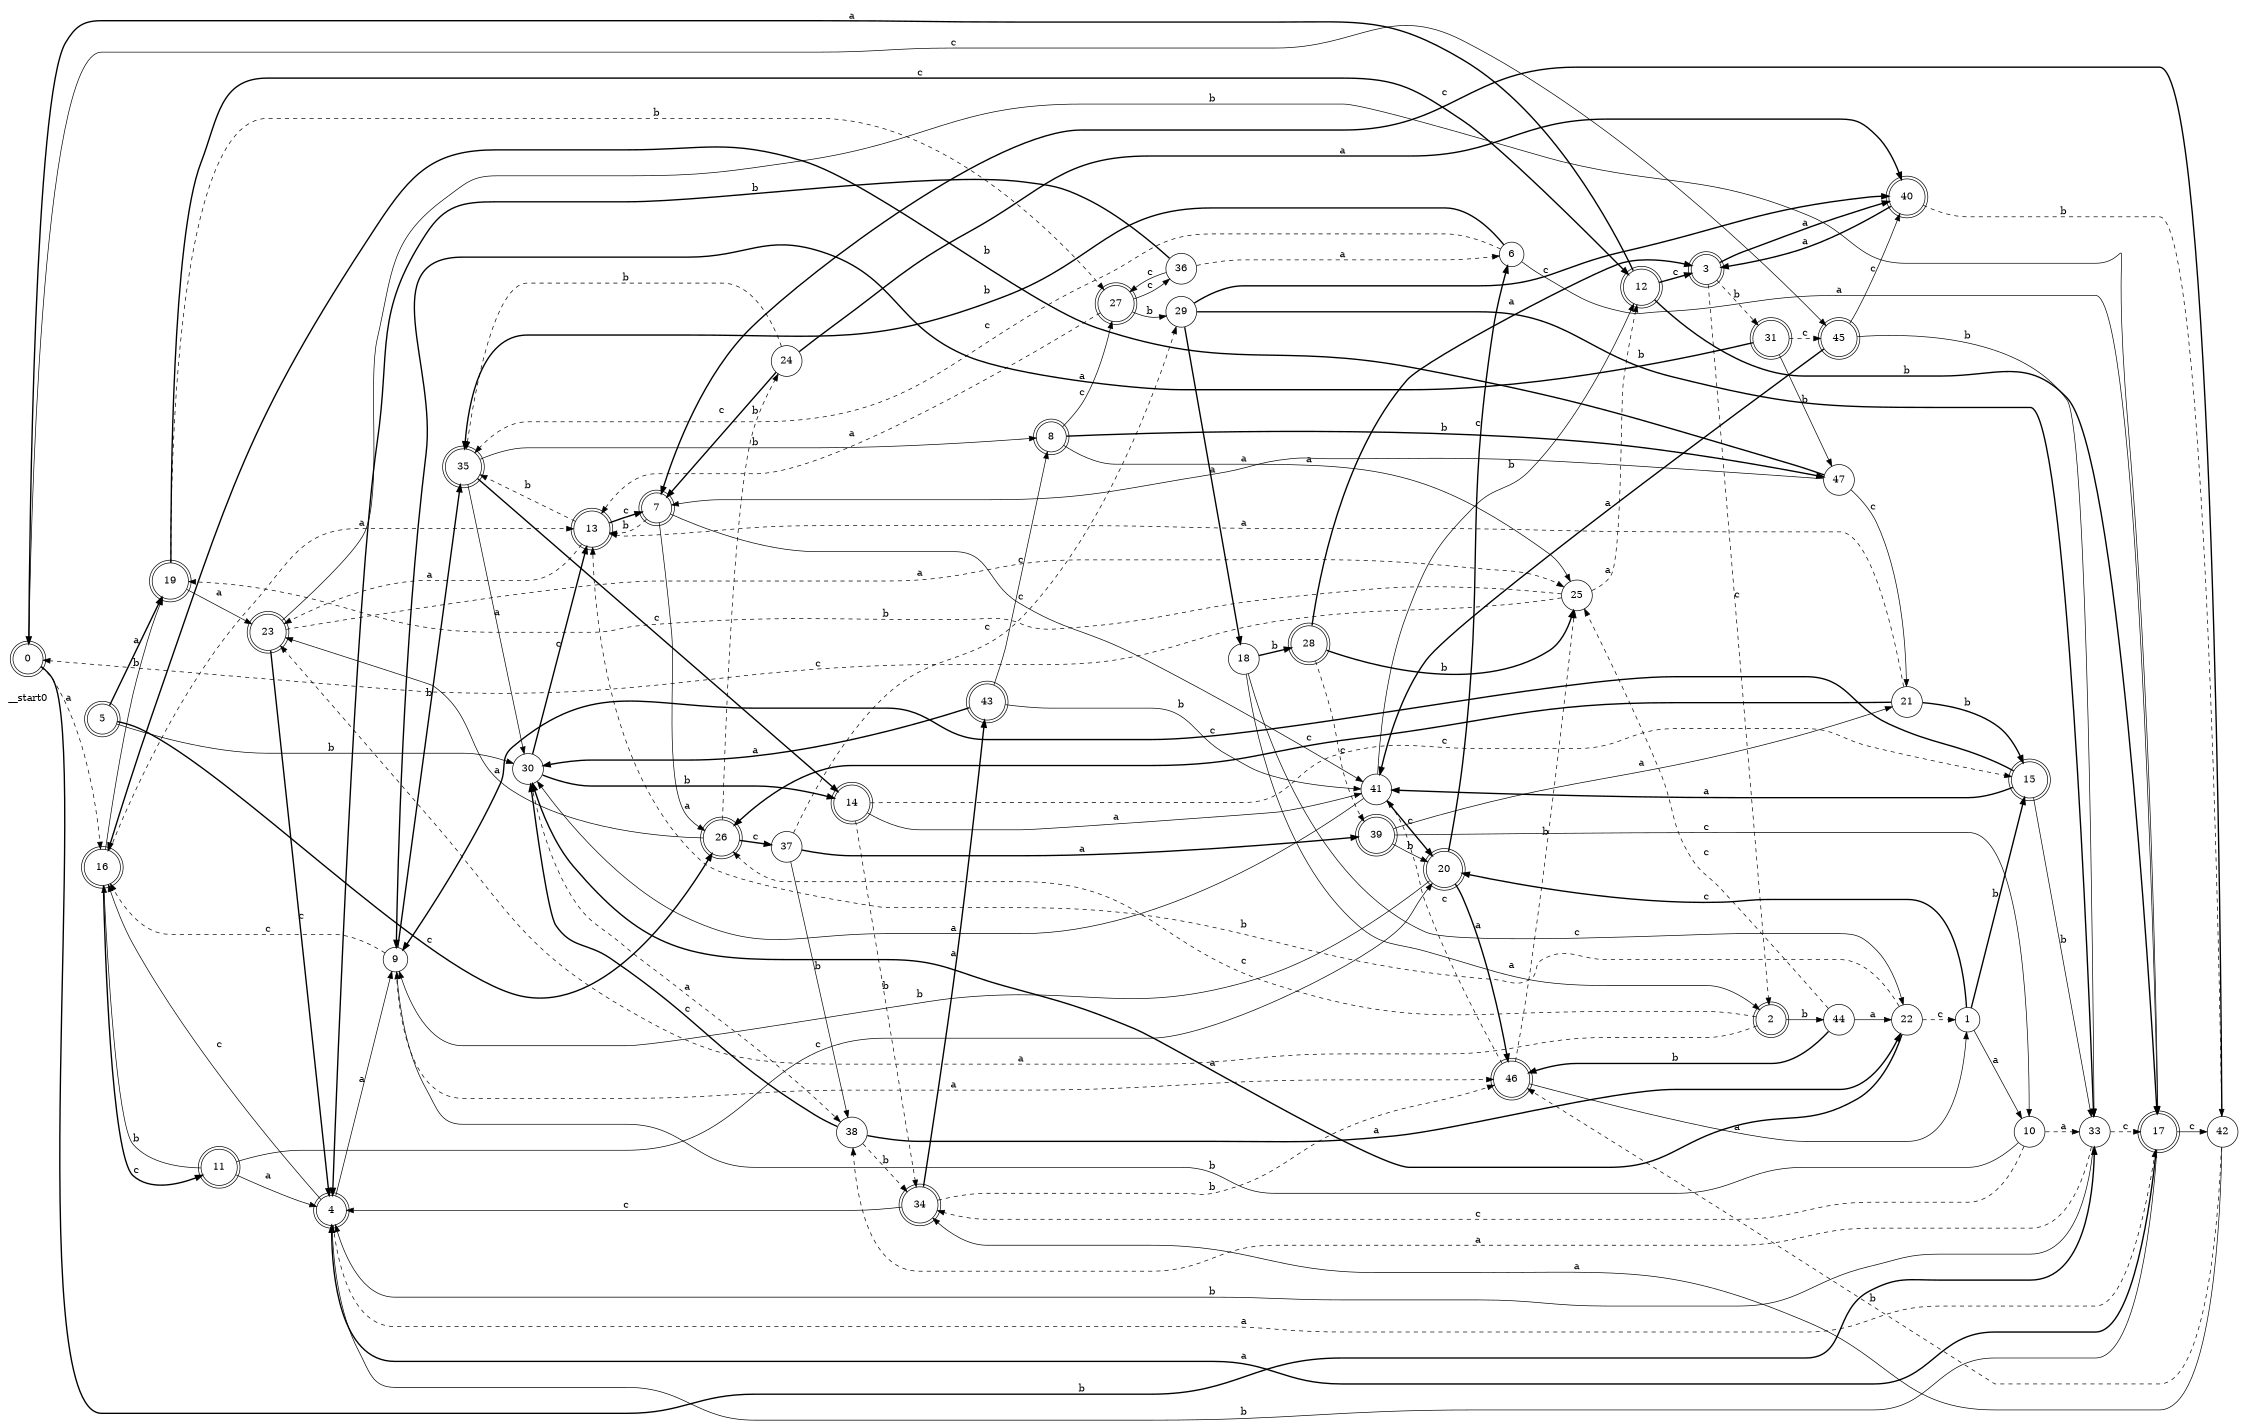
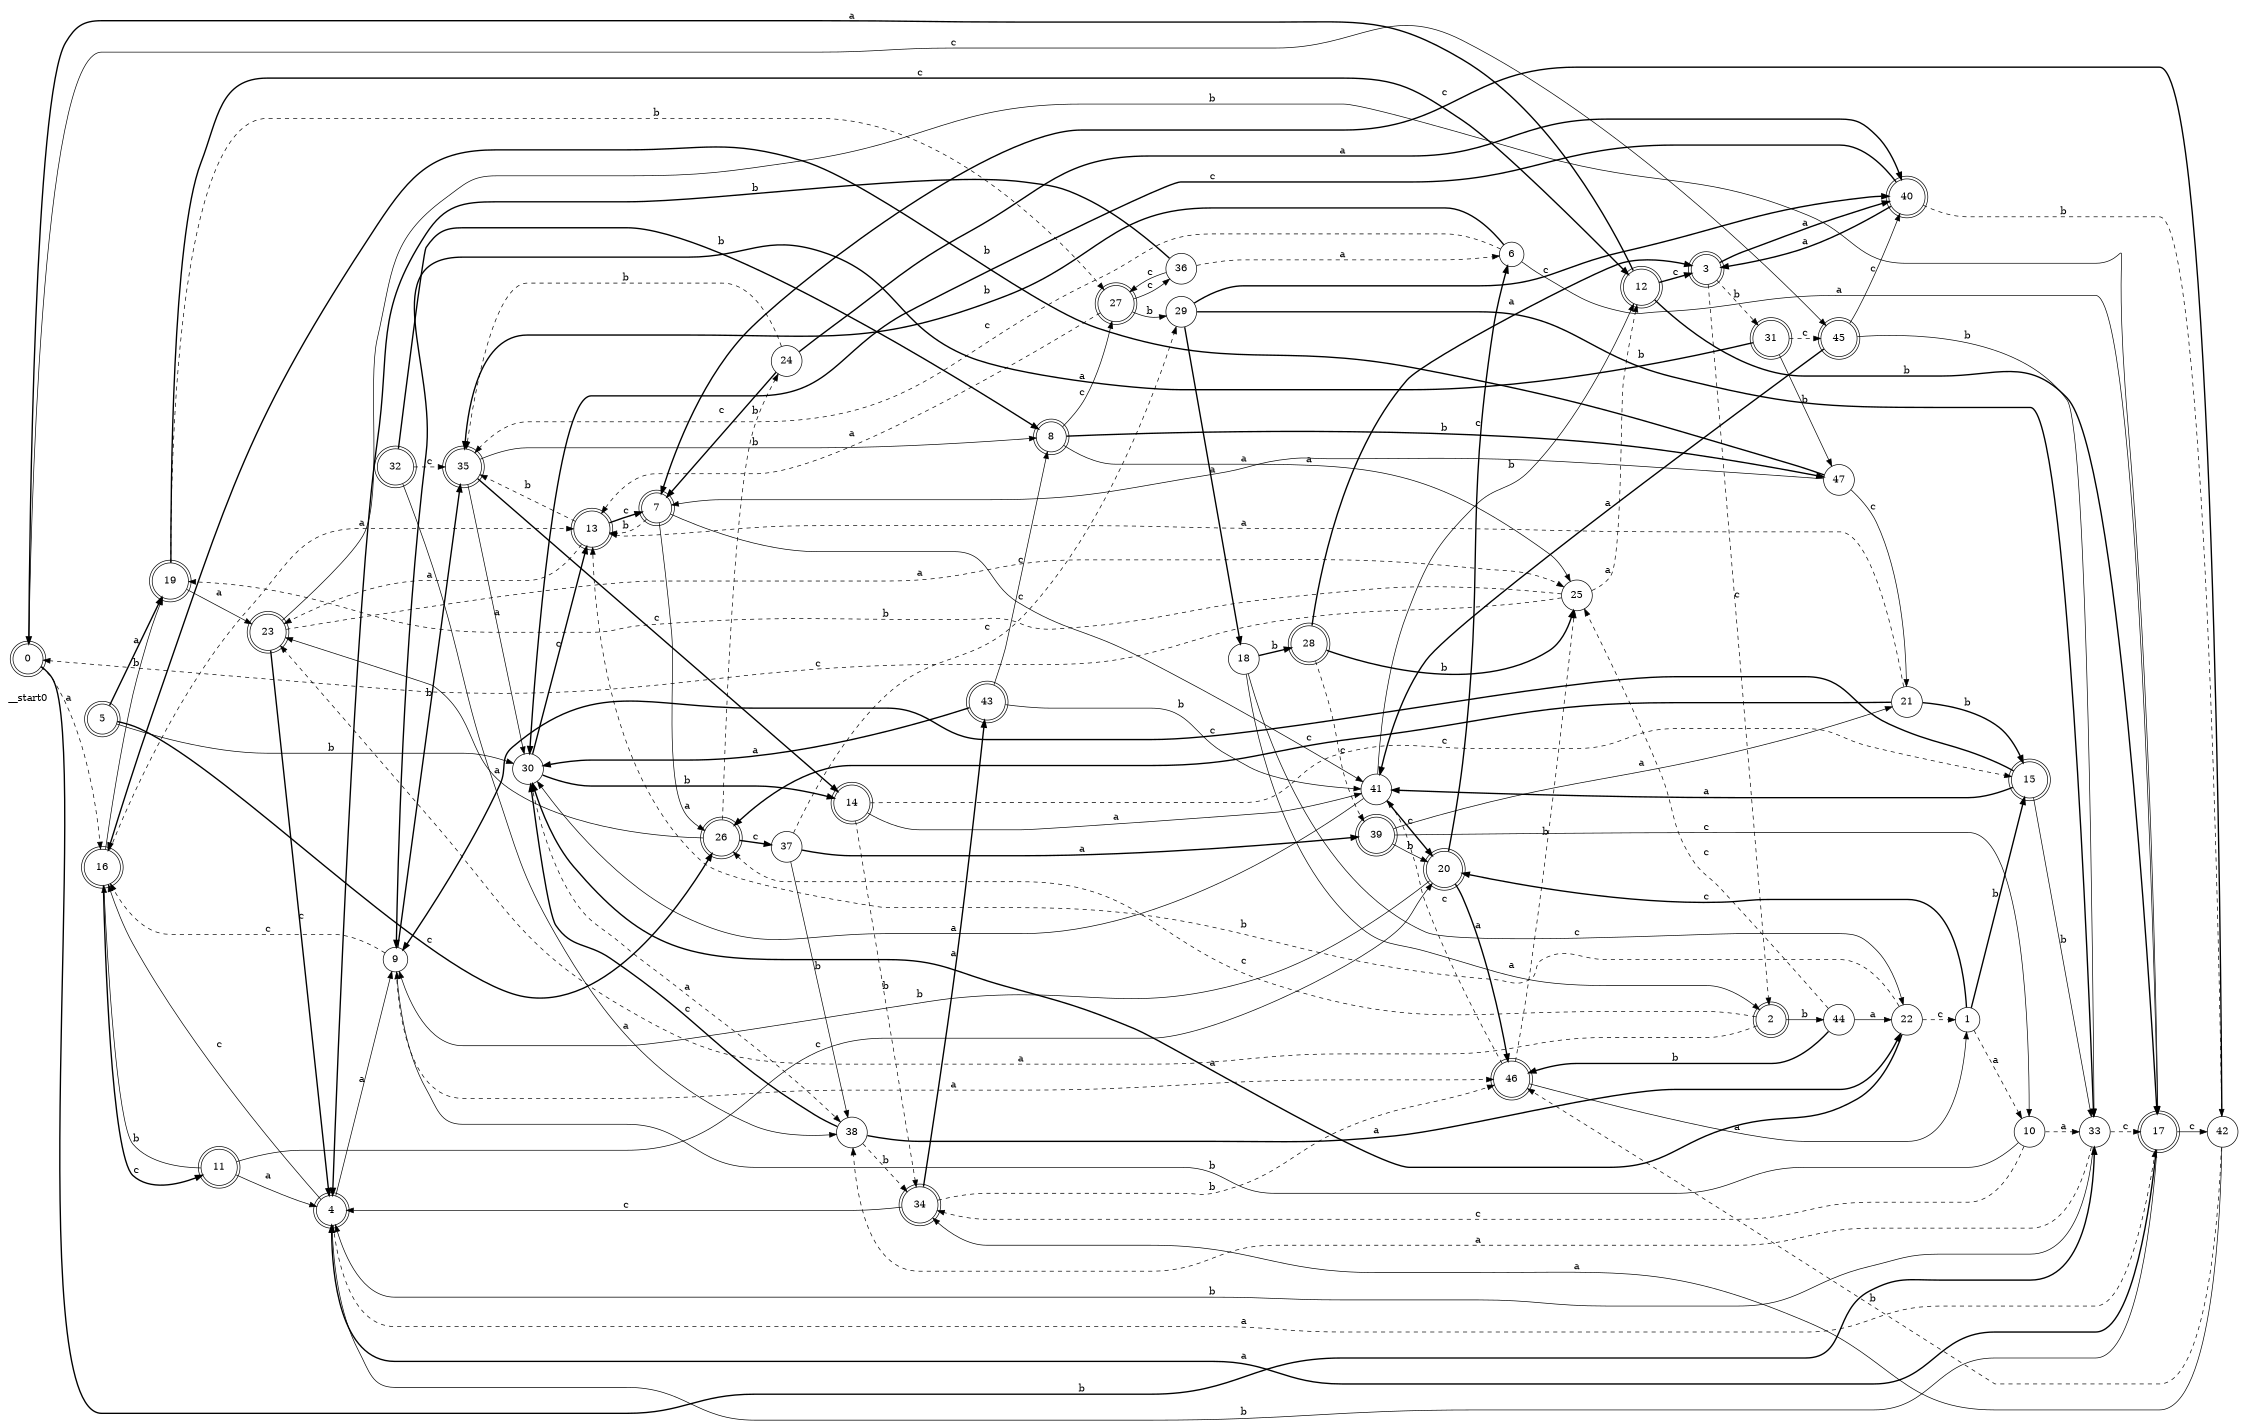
edge "40" -> "30": added, label "c"
node "32": added
edge "1" -> "10": style solid -> dashed
